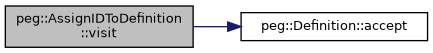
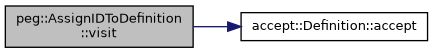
node "peg::Definition::accept": label "peg::Definition::accept" -> "accept::Definition::accept"
